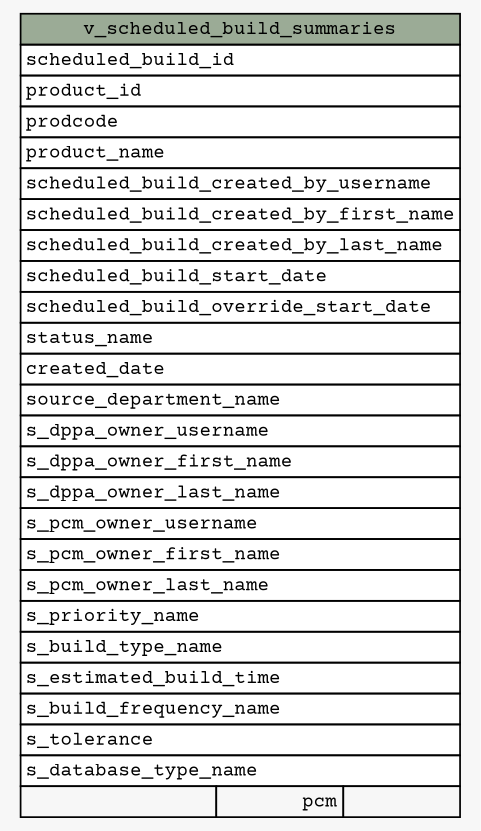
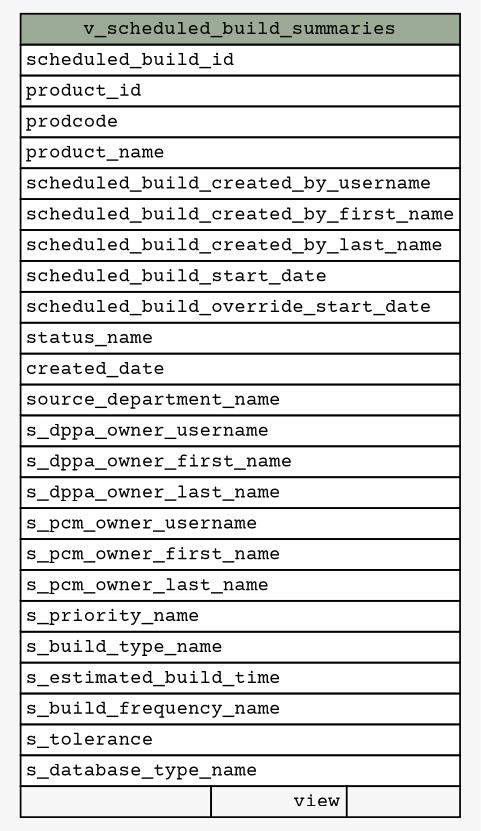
node "v_scheduled_build_summaries": text "pcm" -> "view"
